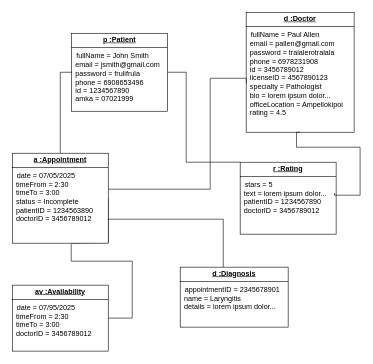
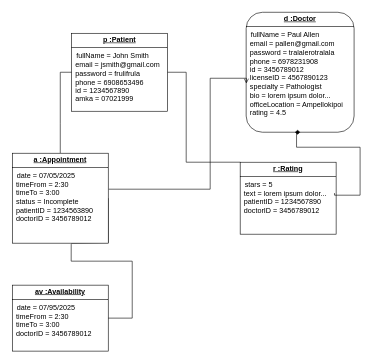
node "d :Doctor fullName = Paul Allen email = pallen@gmail.com password = tralalerotralala phone = 6978231908 id = 3456789012 licenseID = 4567890123 specialty = Pathologist bio = lorem ipsum dolor... officeLocation = Ampellokipoi rating = 4.5": shape rectangle -> rounded rectangle
edge "d :Doctor fullName = Paul Allen email = pallen@gmail.com password = tralalerotralala phone = 6978231908 id = 3456789012 licenseID = 4567890123 specialty = Pathologist bio = lorem ipsum dolor... officeLocation = Ampellokipoi rating = 4.5" -- "a :Appointment date = 07/05/2025 timeFrom = 2:30 timeTo = 3:00 status = Incomplete patientID = 1234563890 doctorID = 3456789012": arrowhead none -> open
edge "d :Doctor fullName = Paul Allen email = pallen@gmail.com password = tralalerotralala phone = 6978231908 id = 3456789012 licenseID = 4567890123 specialty = Pathologist bio = lorem ipsum dolor... officeLocation = Ampellokipoi rating = 4.5" -- "r :Rating stars = 5 text = lorem ipsum dolor... patientID = 1234567890 doctorID = 3456789012": arrowhead none -> diamond
edge "a :Appointment date = 07/05/2025 timeFrom = 2:30 timeTo = 3:00 status = Incomplete patientID = 1234563890 doctorID = 3456789012" -- "d :Diagnosis appointmentID = 2345678901 name = Laryngitis details = lorem ipsum dolor...": removed
node "d :Diagnosis appointmentID = 2345678901 name = Laryngitis details = lorem ipsum dolor...": removed
